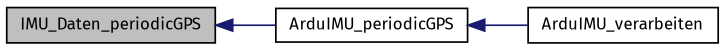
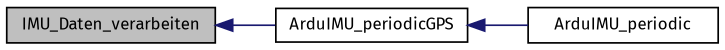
node "IMU_Daten_periodicGPS": label "IMU_Daten_periodicGPS" -> "IMU_Daten_verarbeiten"
node "ArduIMU_verarbeiten": label "ArduIMU_verarbeiten" -> "ArduIMU_periodic"
